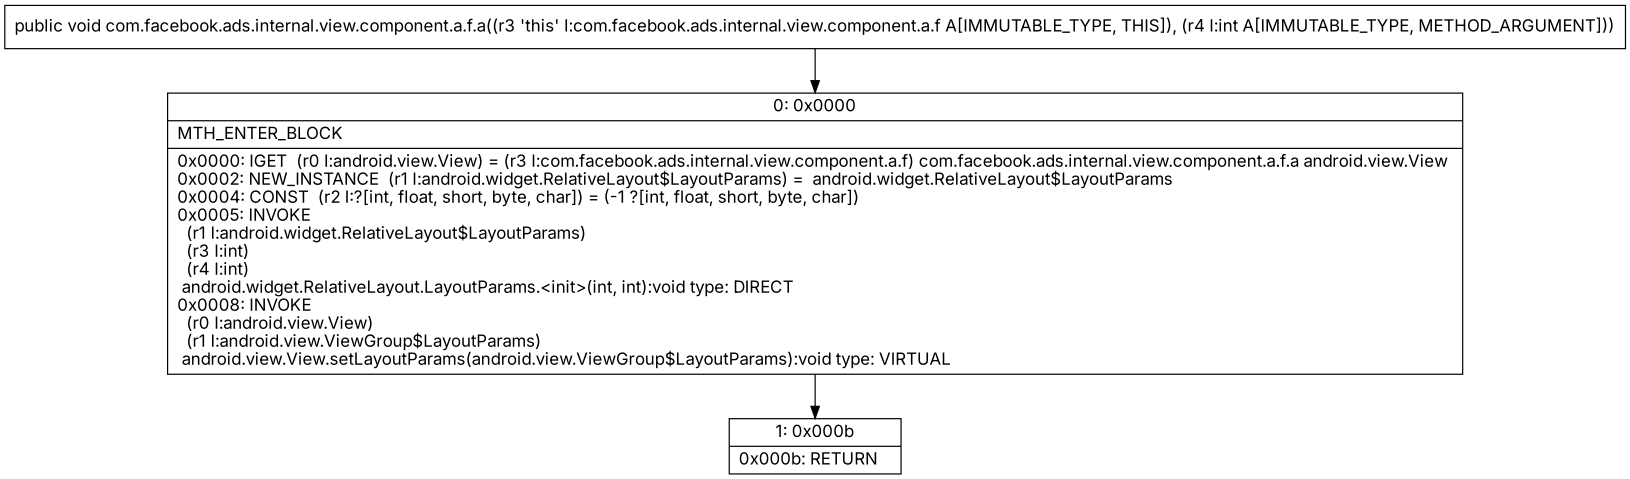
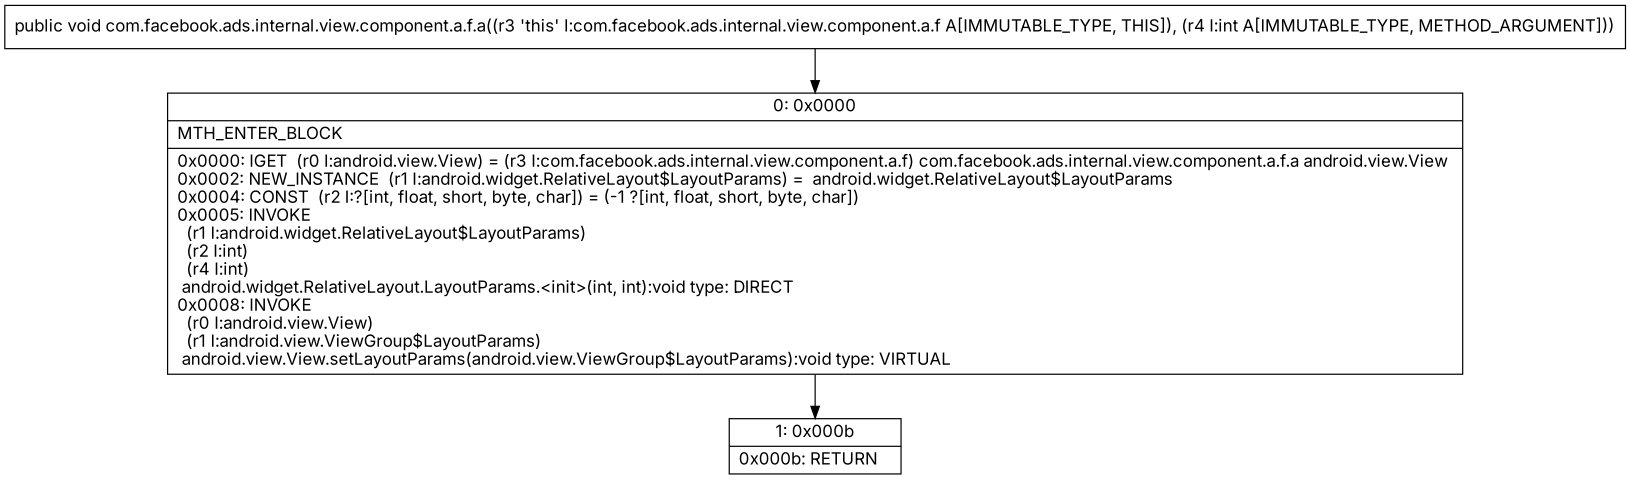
node "0: 0x0000": text "(r3 I:int)" -> "(r2 I:int)"
